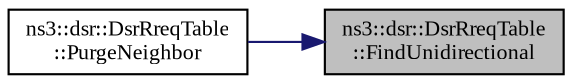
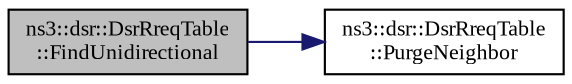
edge "ns3::dsr::DsrRreqTable ::PurgeNeighbor" -> "ns3::dsr::DsrRreqTable ::FindUnidirectional": reversed
